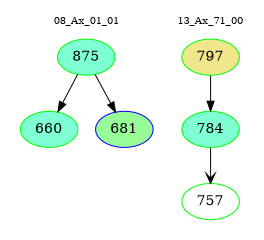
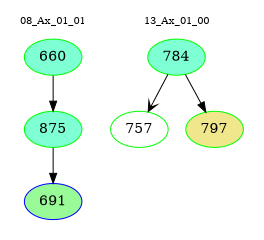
cluster "13_Ax_71_00": label "13_Ax_71_00" -> "13_Ax_01_00"
edge "797" -> "784": reversed
edge "875" -> "660": reversed
node "681": label "681" -> "691"
